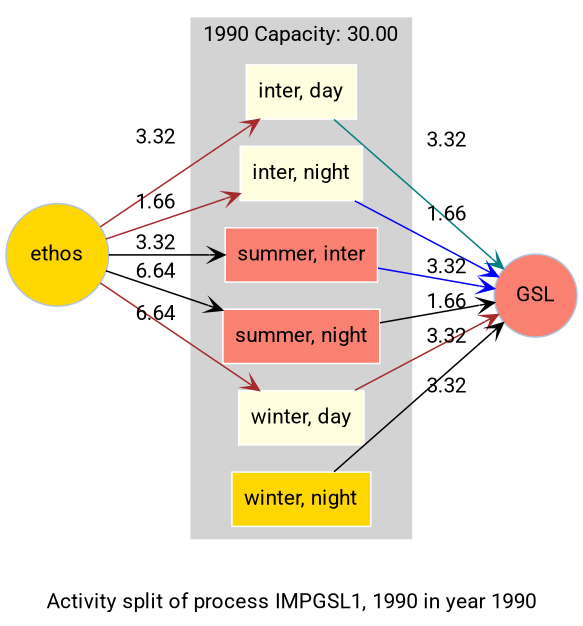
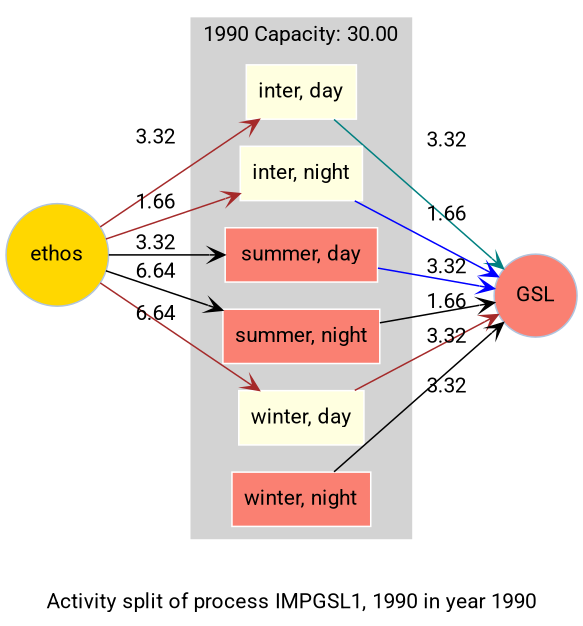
node "summer, inter": label "summer, inter" -> "summer, day"
node "winter, night": fillcolor gold -> salmon
